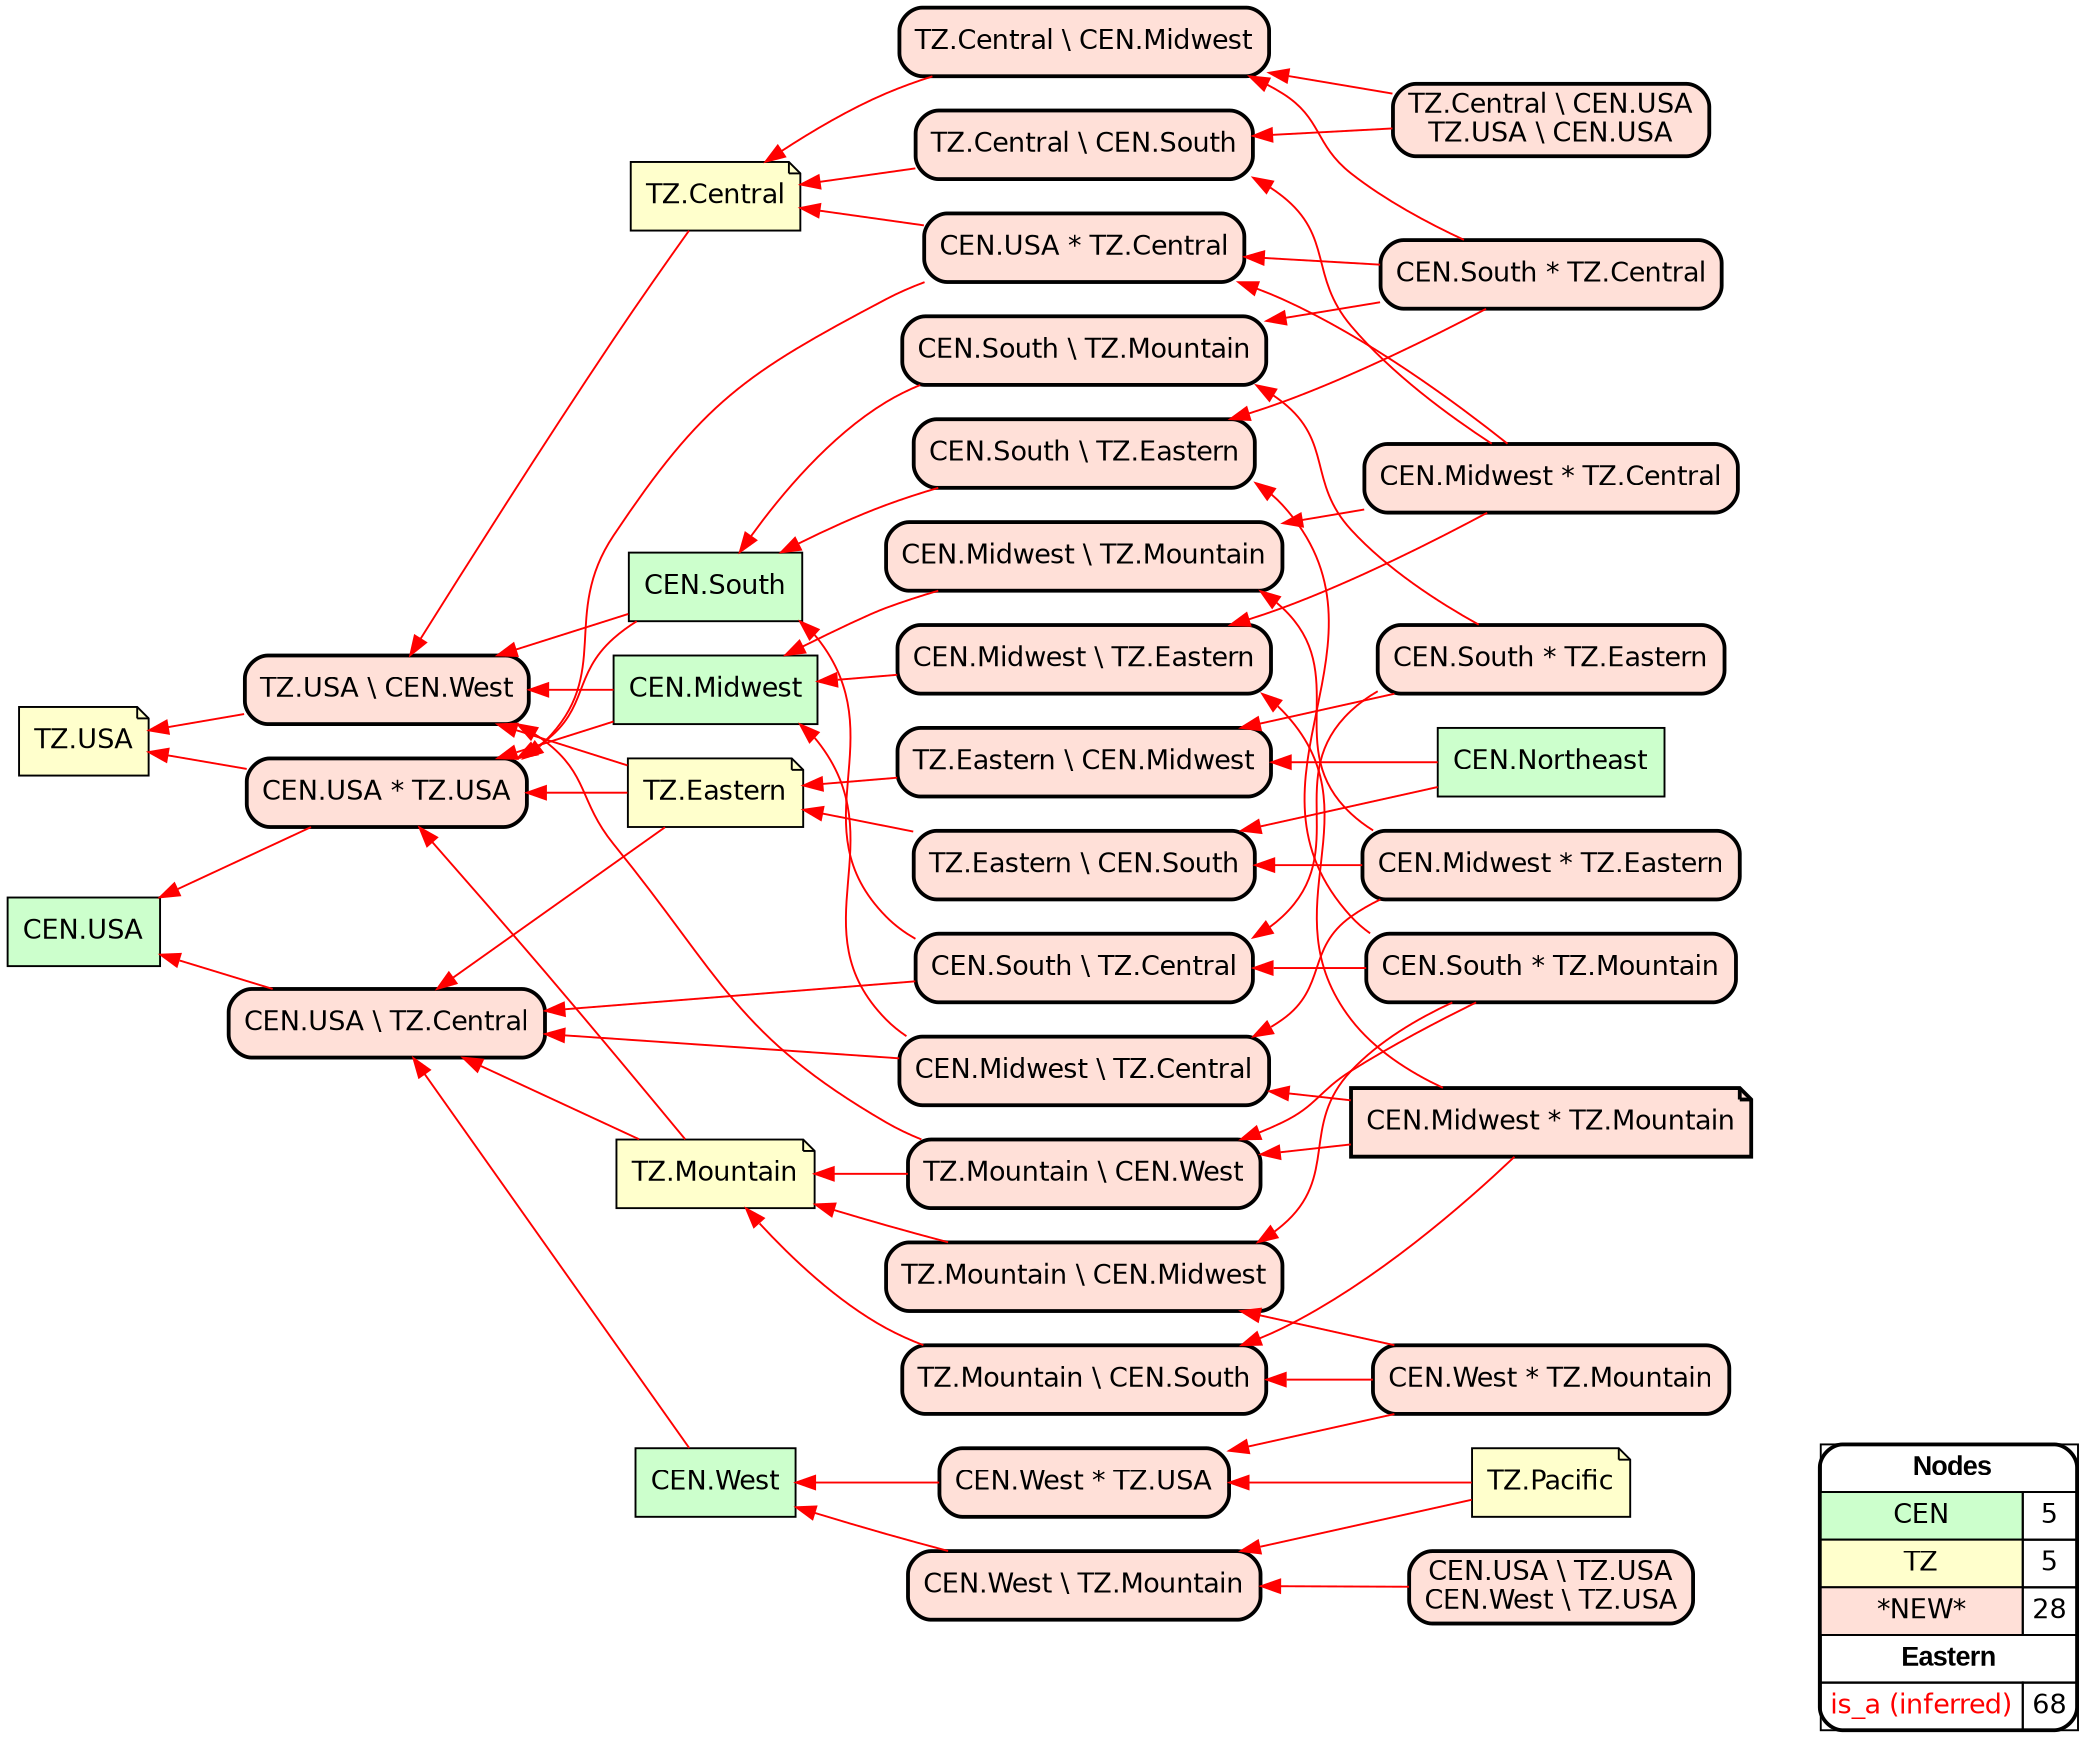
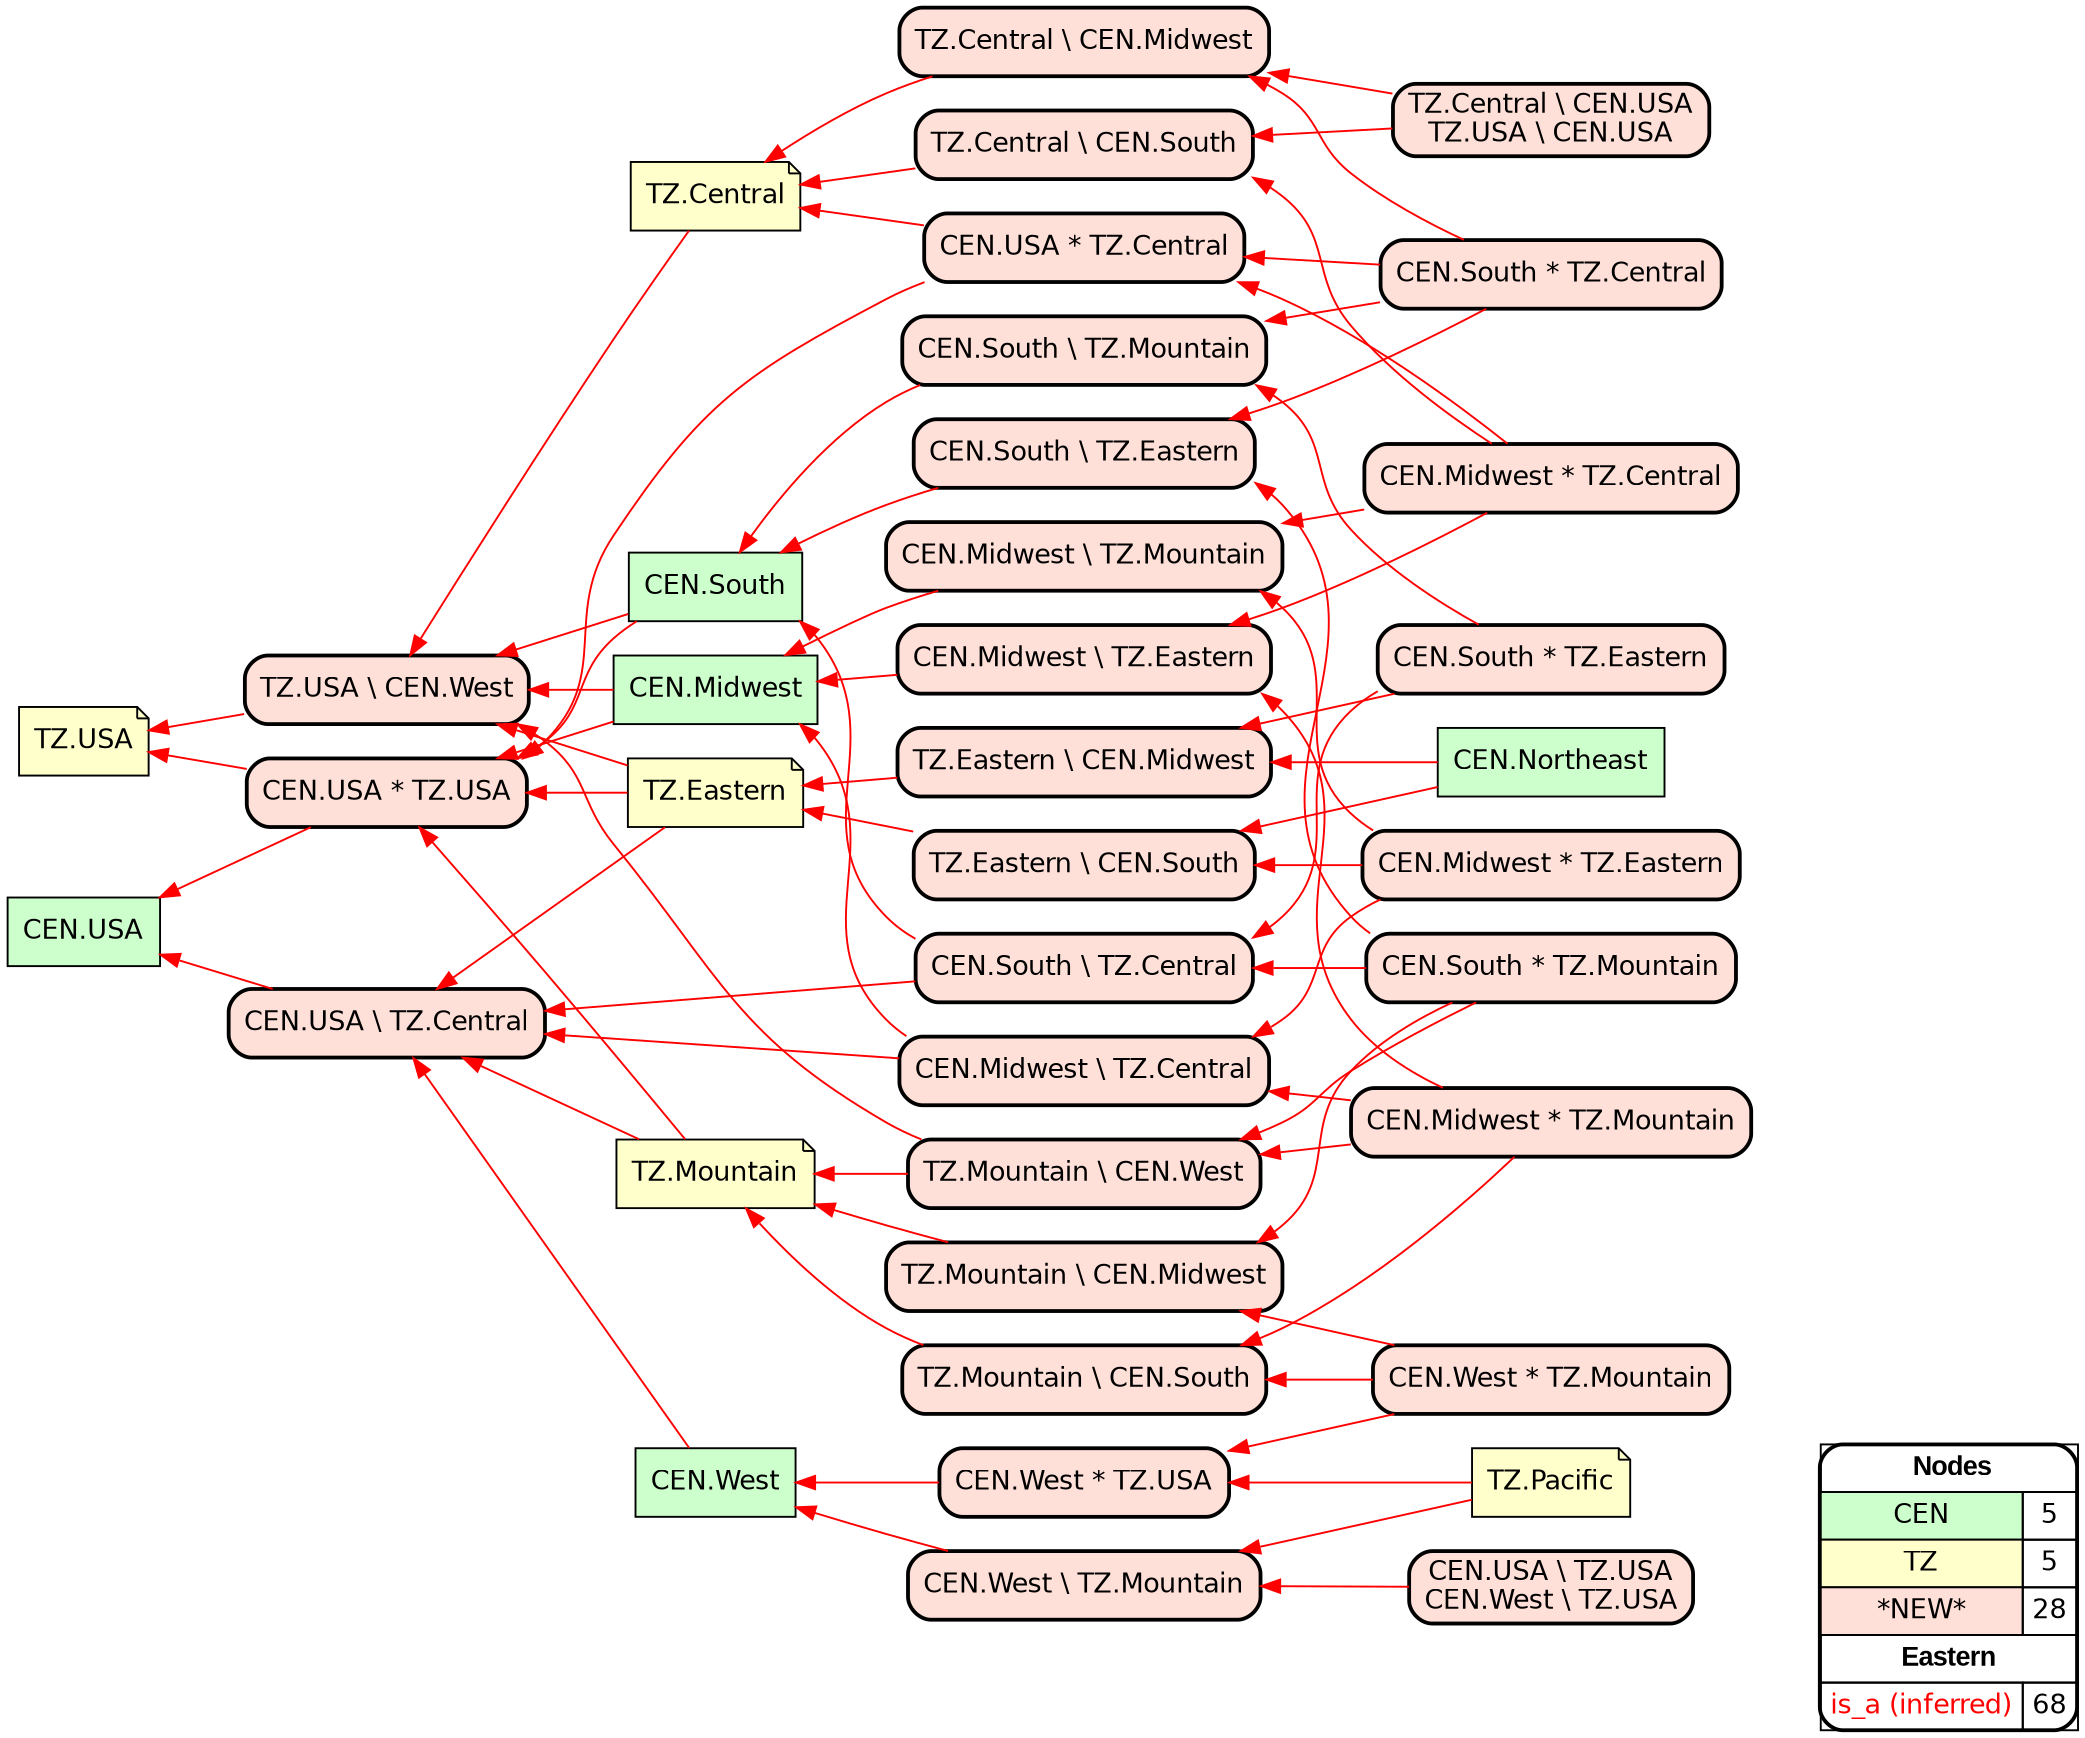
node "CEN.Midwest * TZ.Mountain": shape note -> box
